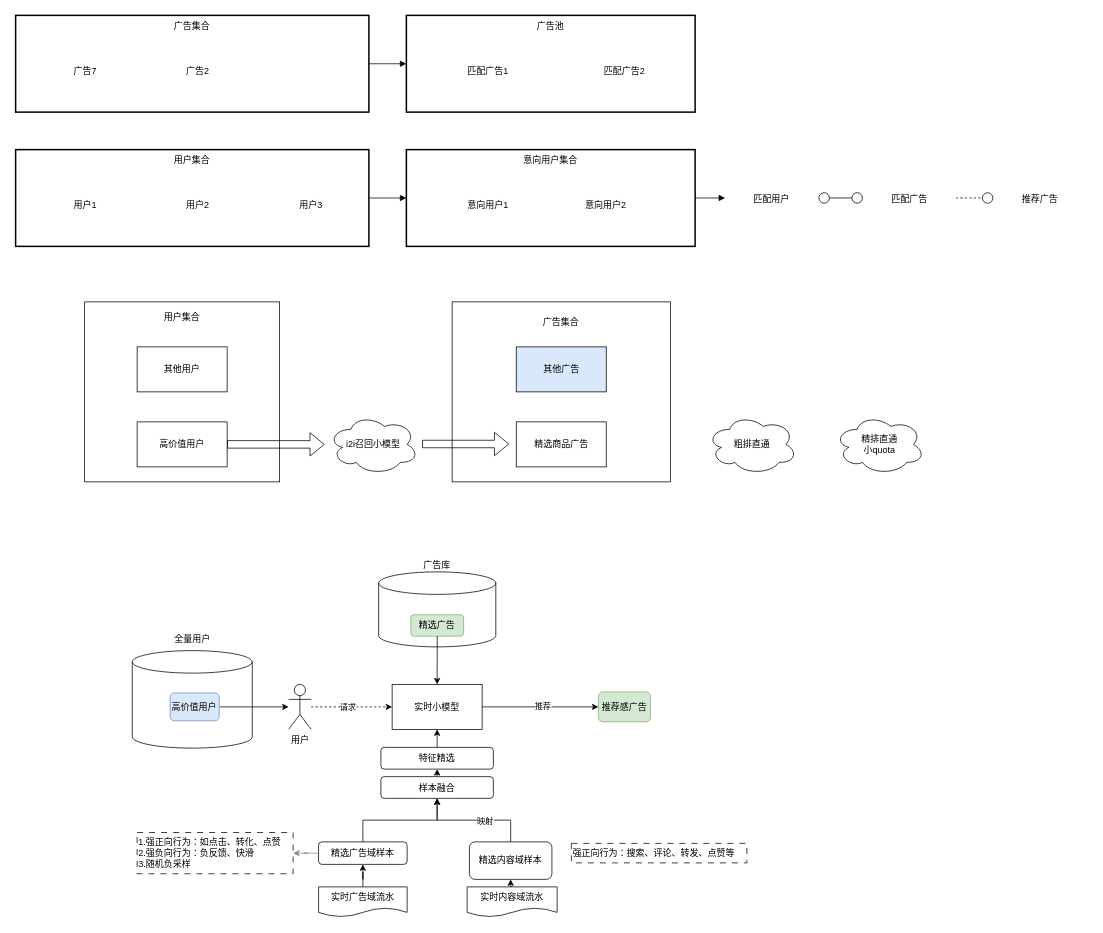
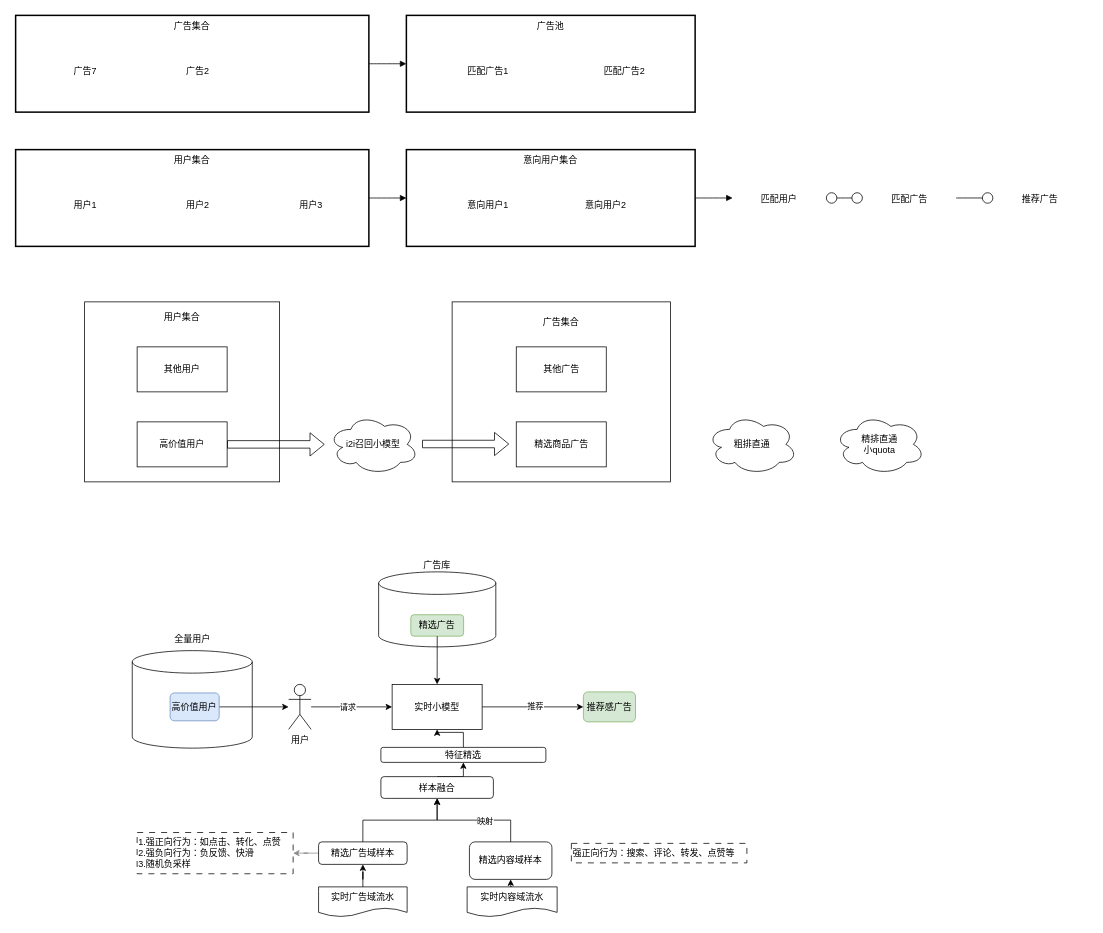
node "匹配用户": moved (771, 198) -> (779, 198)
edge "匹配广告" -> "推荐广告": style dashed -> solid
node "其他广告": fillcolor #dae8fc -> #ffffff
edge "用户" -> "实时小模型": style dashed -> solid
node "推荐感广告": moved (624, 707) -> (609, 707)
node "特征精选": size 113x22 -> 165x15
